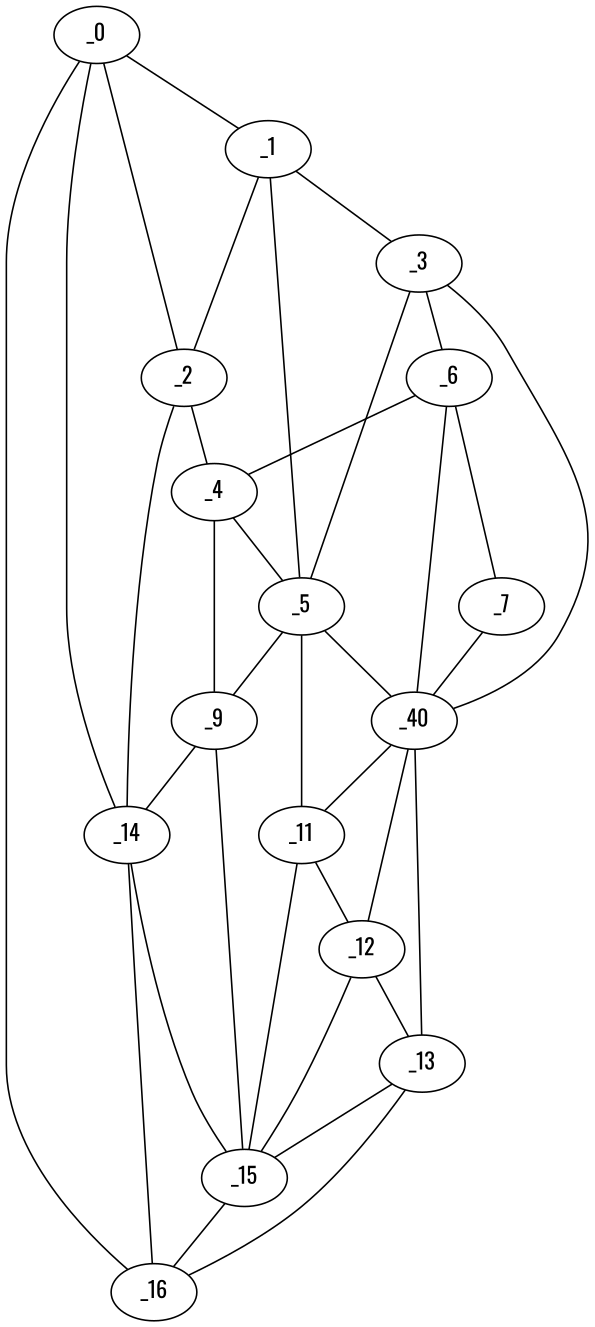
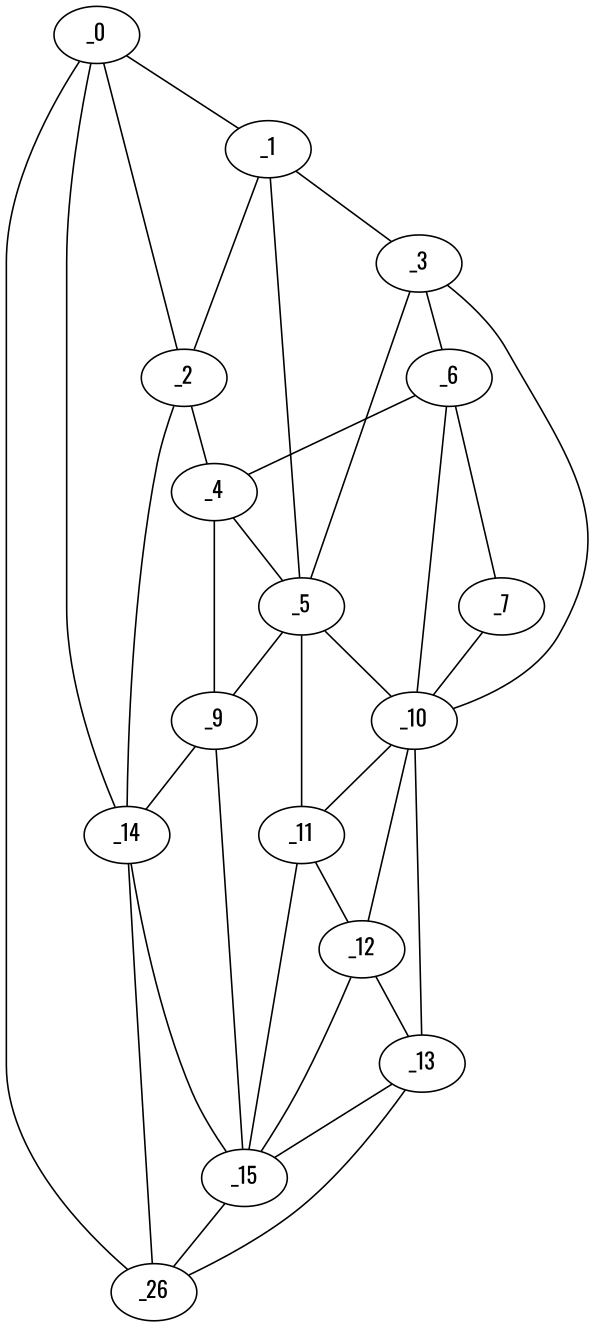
node "_40": label "_40" -> "_10"
node "_16": label "_16" -> "_26"
